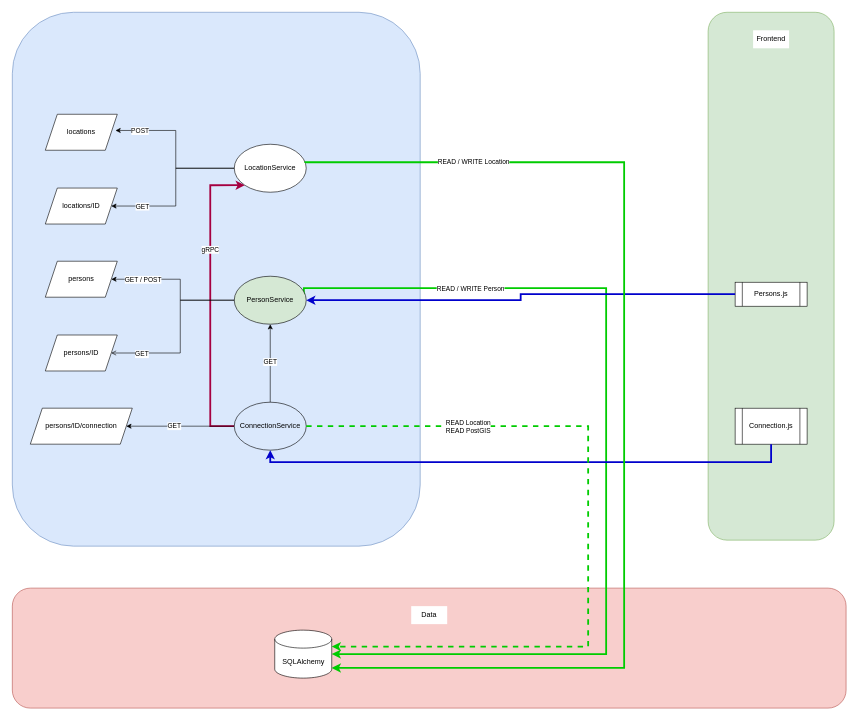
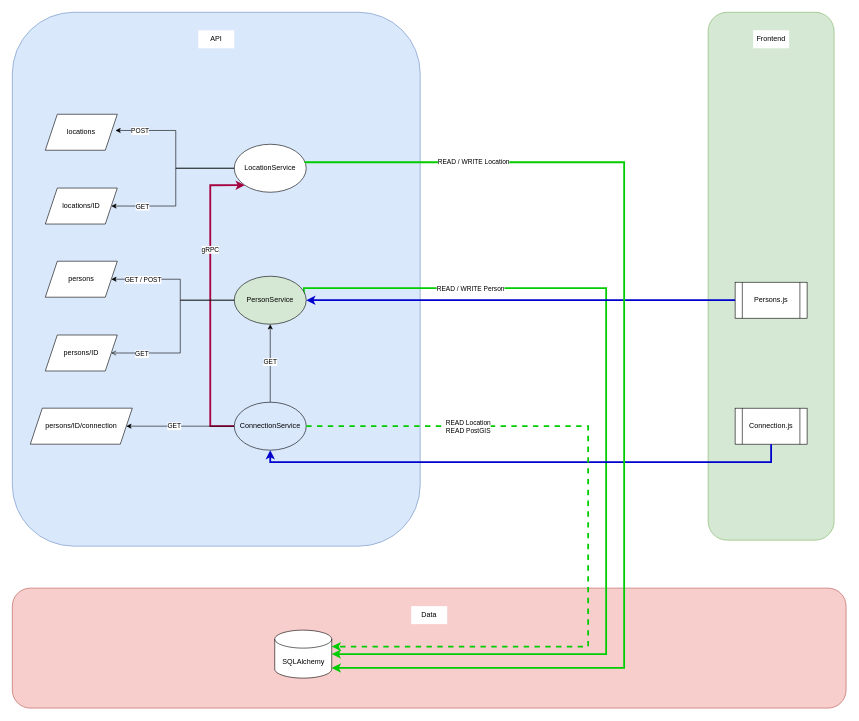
node "API": added
node "Persons.js": size 72x24 -> 72x36
